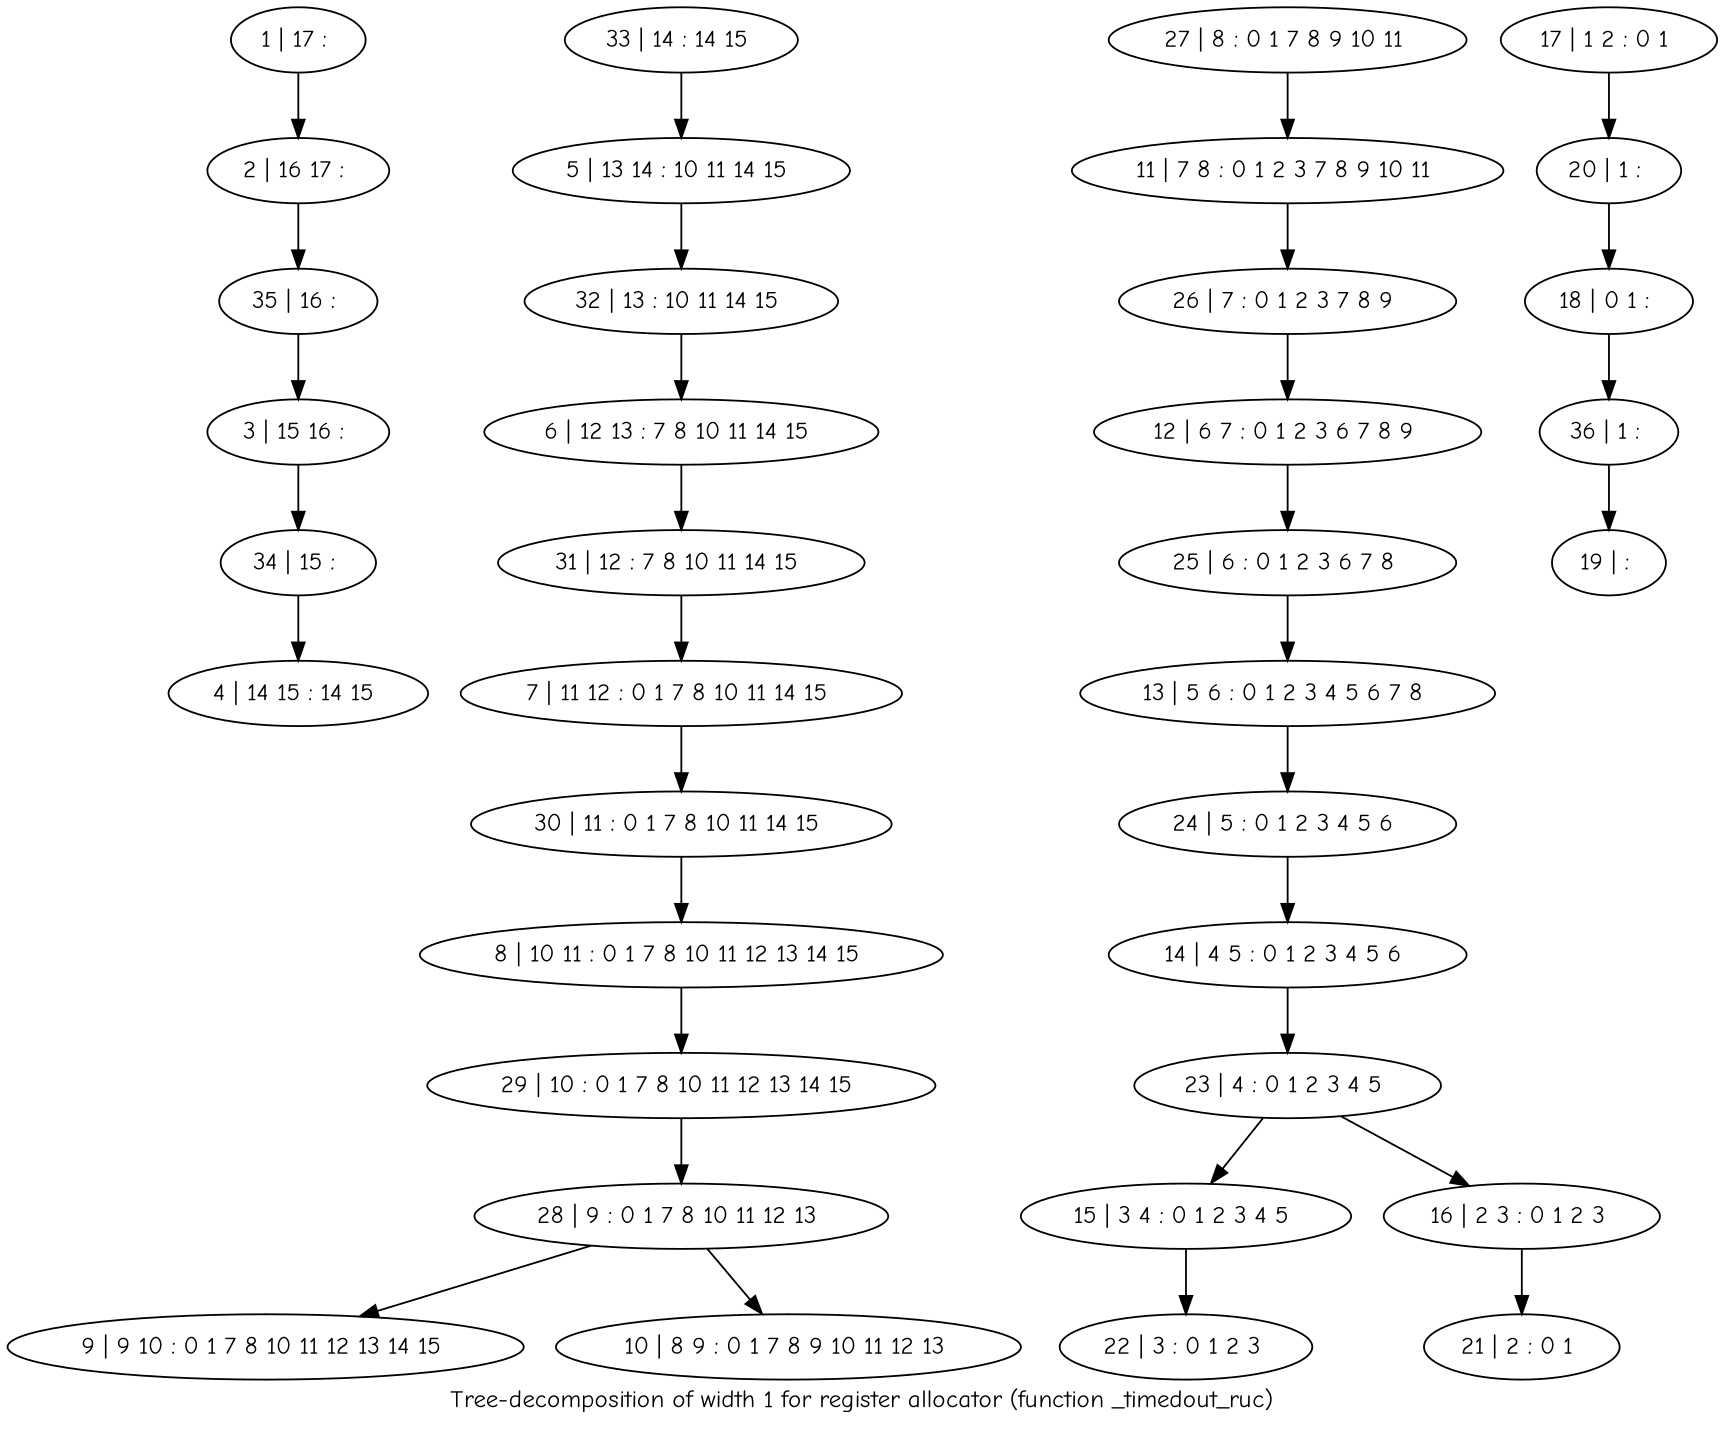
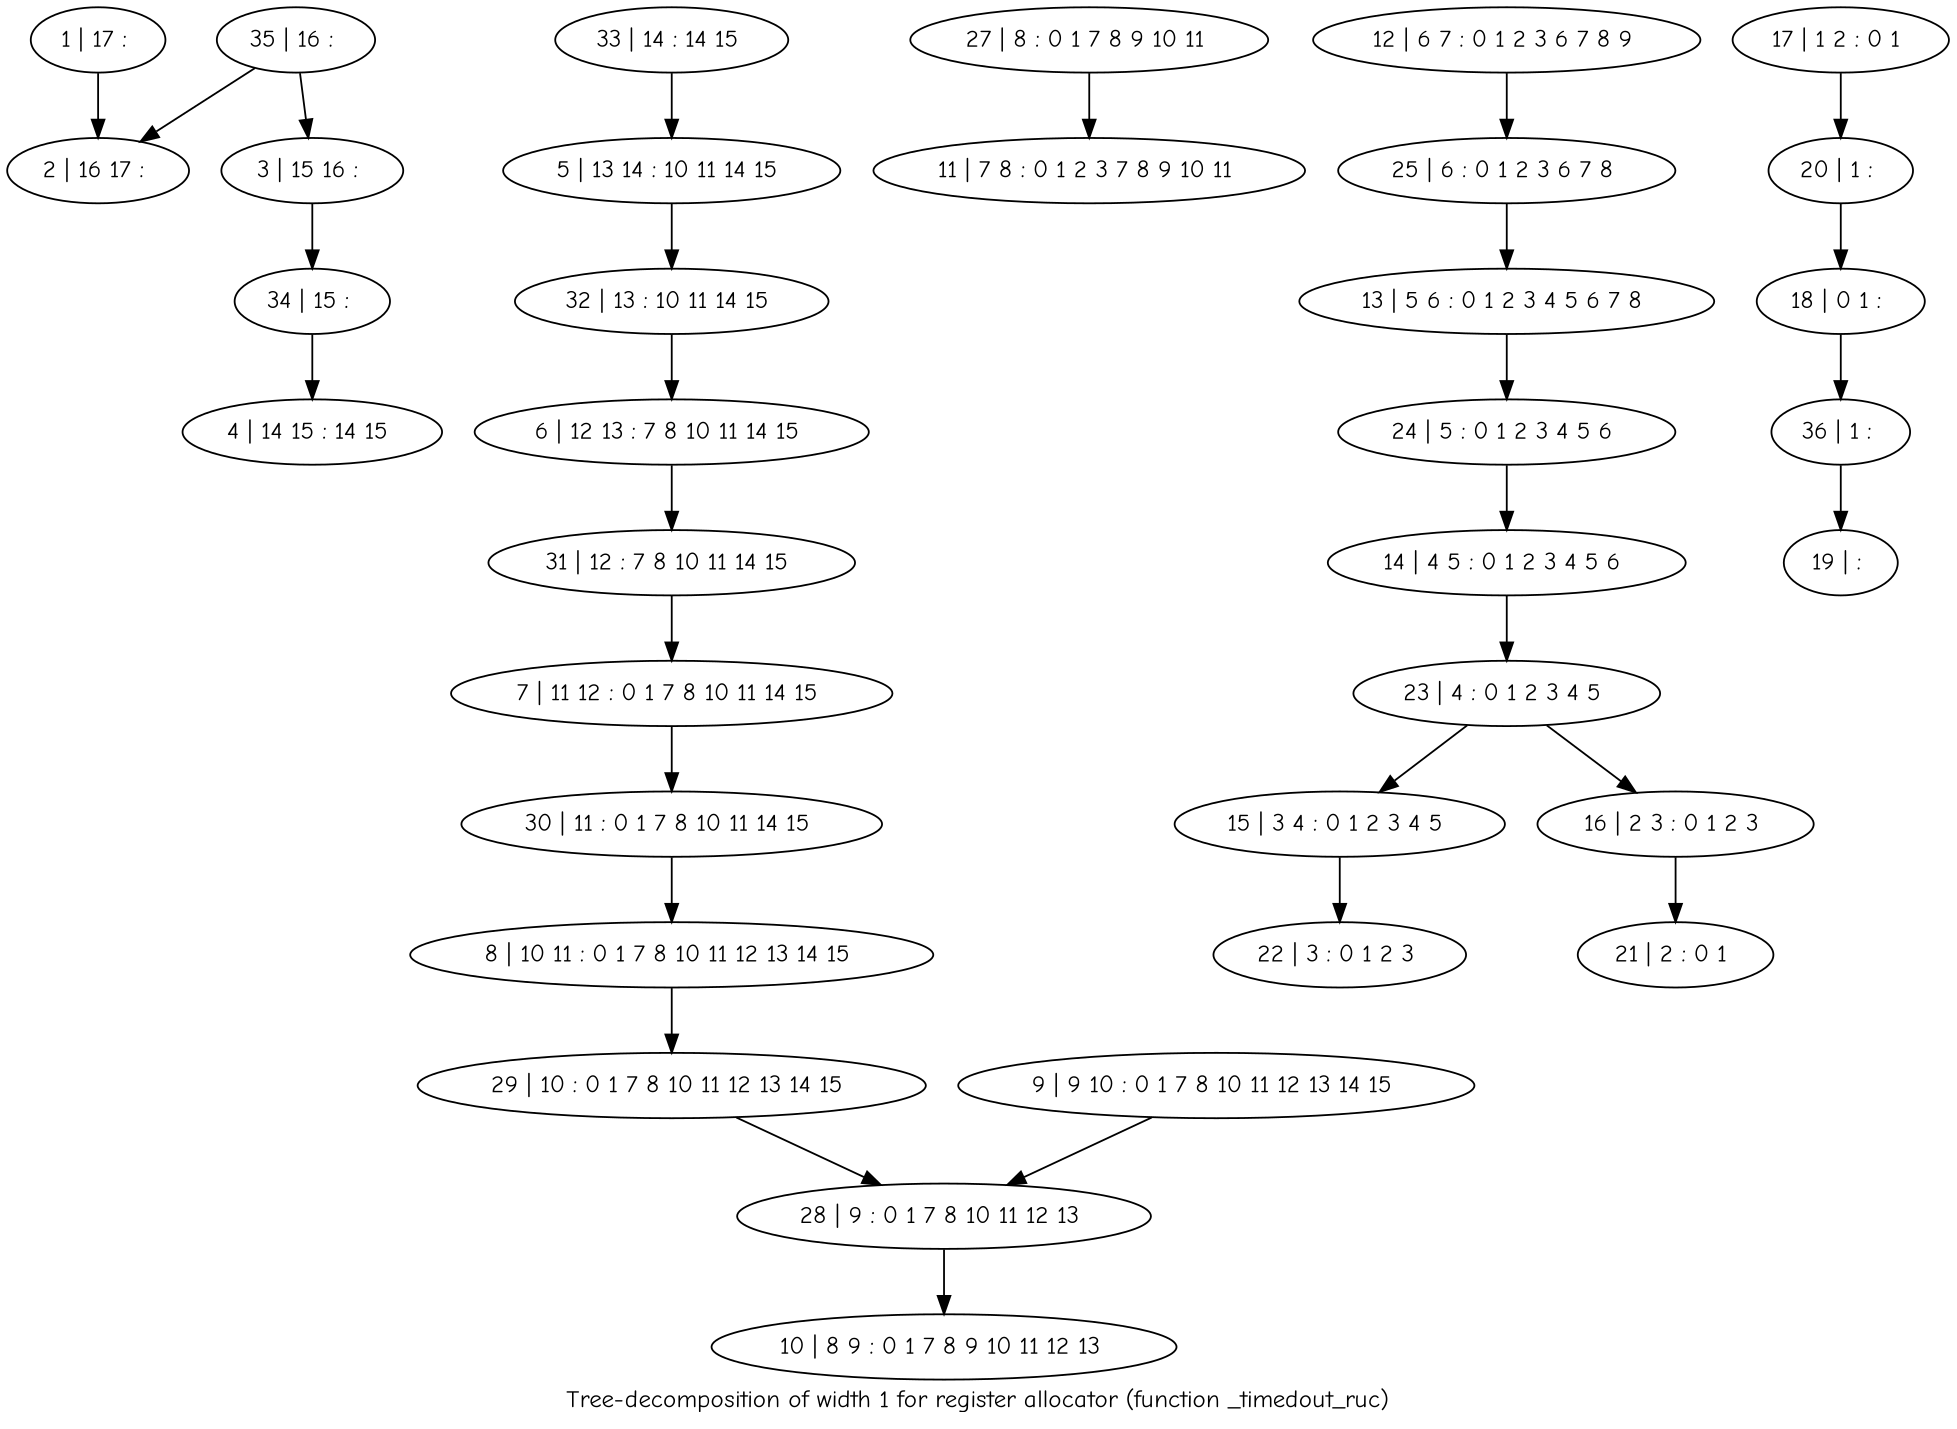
edge "2 | 16 17 :" -> "35 | 16 :": reversed
node "26 | 7 : 0 1 2 3 7 8 9": removed
edge "28 | 9 : 0 1 7 8 10 11 12 13" -> "9 | 9 10 : 0 1 7 8 10 11 12 13 14 15": reversed
